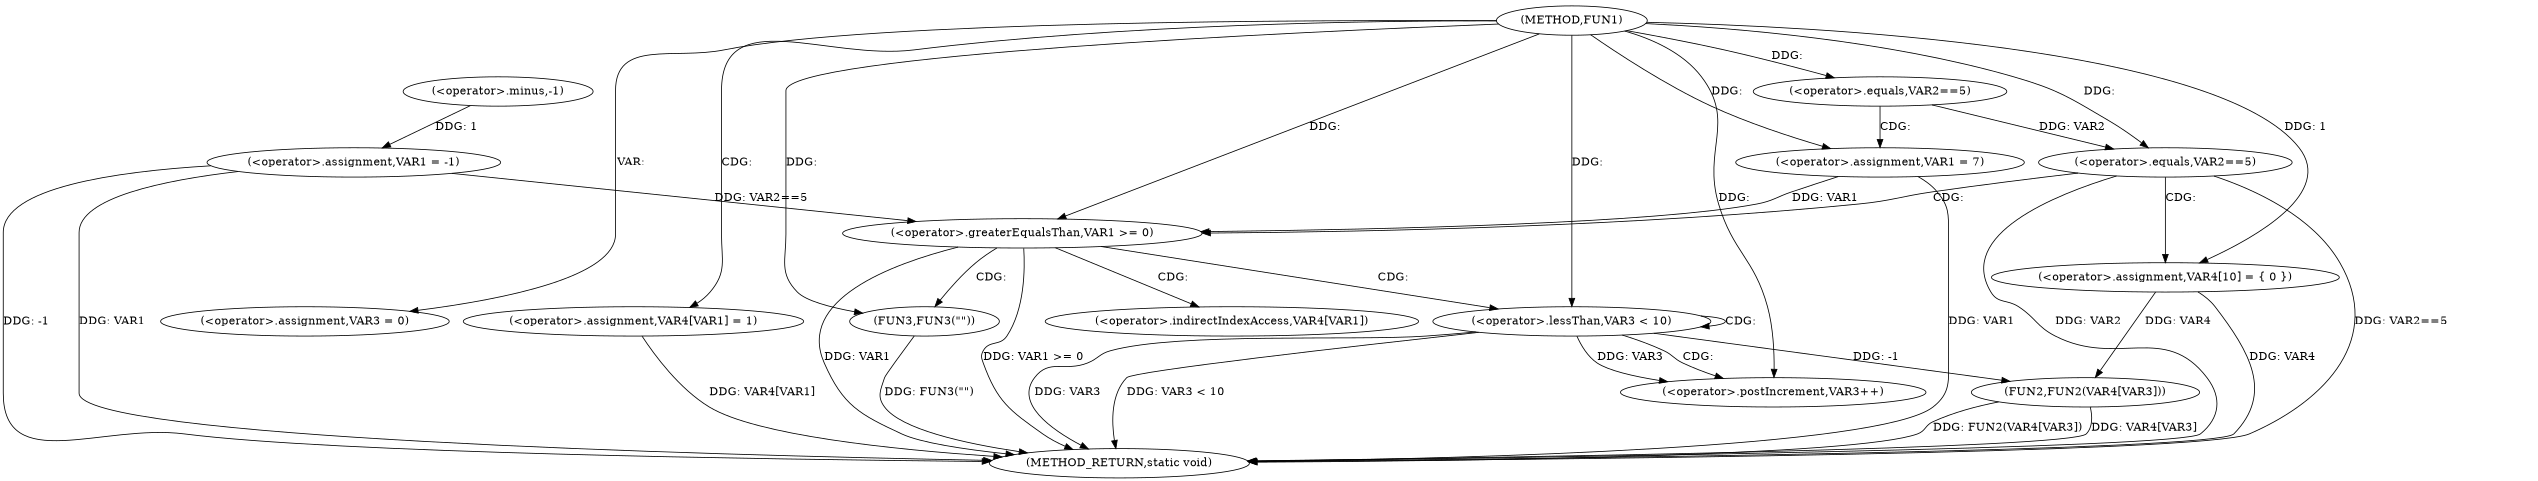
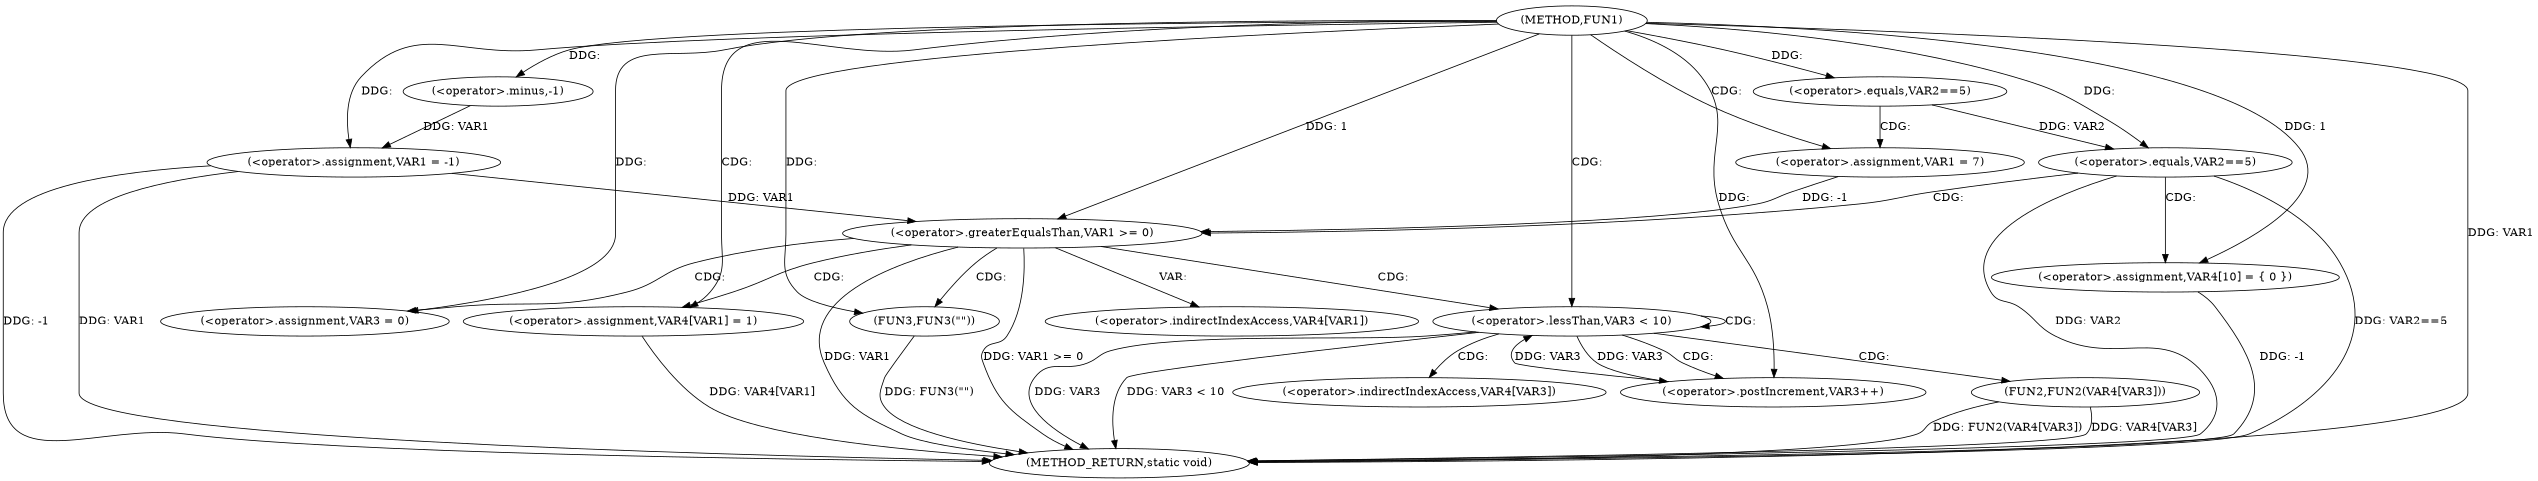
edge "(METHOD,FUN1)" -> "(<operator>.minus,-1)": added, label "DDG:"
edge "(METHOD,FUN1)" -> "(<operator>.assignment,VAR1 = -1)": added, label "DDG:"
edge "(METHOD,FUN1)" -> "(<operator>.assignment,VAR1 = 7)": label "DDG: " -> "CDG: "
edge "(<operator>.minus,-1)" -> "(<operator>.assignment,VAR1 = -1)": label "DDG: 1" -> "DDG: VAR1"
edge "(METHOD,FUN1)" -> "(<operator>.greaterEqualsThan,VAR1 >= 0)": label "DDG: " -> "DDG: 1"
edge "(METHOD,FUN1)" -> "(<operator>.assignment,VAR3 = 0)": label "VAR: " -> "DDG: "
edge "(METHOD,FUN1)" -> "(<operator>.lessThan,VAR3 < 10)": label "DDG: " -> "CDG: "
edge "(<operator>.assignment,VAR1 = -1)" -> "(<operator>.greaterEqualsThan,VAR1 >= 0)": label "DDG: VAR2==5" -> "DDG: VAR1"
edge "(<operator>.assignment,VAR1 = 7)" -> "(<operator>.greaterEqualsThan,VAR1 >= 0)": label "DDG: VAR1" -> "DDG: -1"
edge "(<operator>.greaterEqualsThan,VAR1 >= 0)" -> "(<operator>.assignment,VAR4[VAR1] = 1)": added, label "CDG:"
edge "(<operator>.greaterEqualsThan,VAR1 >= 0)" -> "(<operator>.indirectIndexAccess,VAR4[VAR1])": label "CDG: " -> "VAR: "
edge "(<operator>.greaterEqualsThan,VAR1 >= 0)" -> "(<operator>.assignment,VAR3 = 0)": added, label "CDG:"
edge "(<operator>.assignment,VAR4[10] = { 0 })" -> "(FUN2,FUN2(VAR4[VAR3]))": removed, label "DDG: VAR4"
edge "(<operator>.lessThan,VAR3 < 10)" -> "(FUN2,FUN2(VAR4[VAR3]))": label "DDG: -1" -> "CDG: "
edge "(<operator>.assignment,VAR4[10] = { 0 })" -> "(METHOD_RETURN,static void)": label "DDG: VAR4" -> "DDG: -1"
edge "(<operator>.postIncrement,VAR3++)" -> "(<operator>.lessThan,VAR3 < 10)": added, label "DDG: VAR3"
node "(<operator>.indirectIndexAccess,VAR4[VAR3])": added
edge "(<operator>.assignment,VAR1 = 7)" -> "(METHOD_RETURN,static void)": now "(METHOD,FUN1)" -> "(METHOD_RETURN,static void)"
